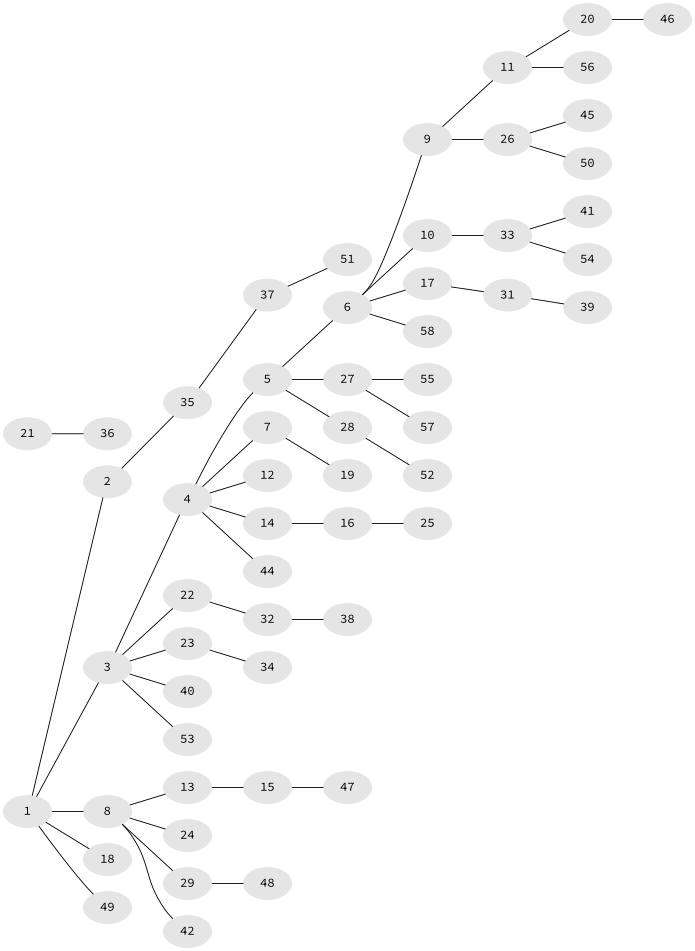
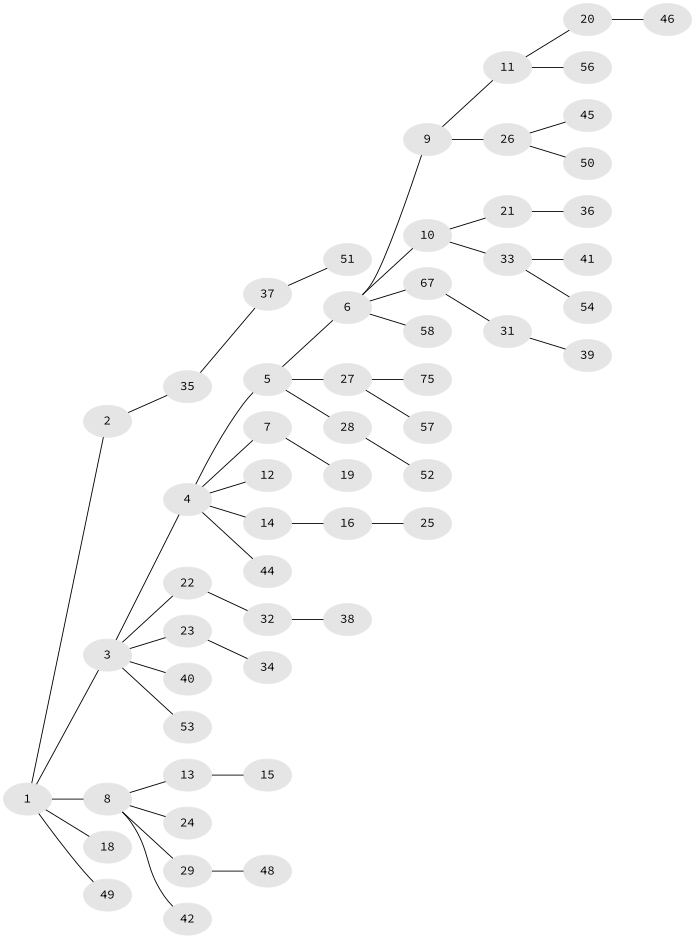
edge "21" -- "10": added
node "17": label "17" -> "67"
node "55": label "55" -> "75"
node "47": removed
